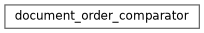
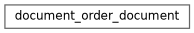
node "document_order_comparator": label "document_order_comparator" -> "document_order_document"
